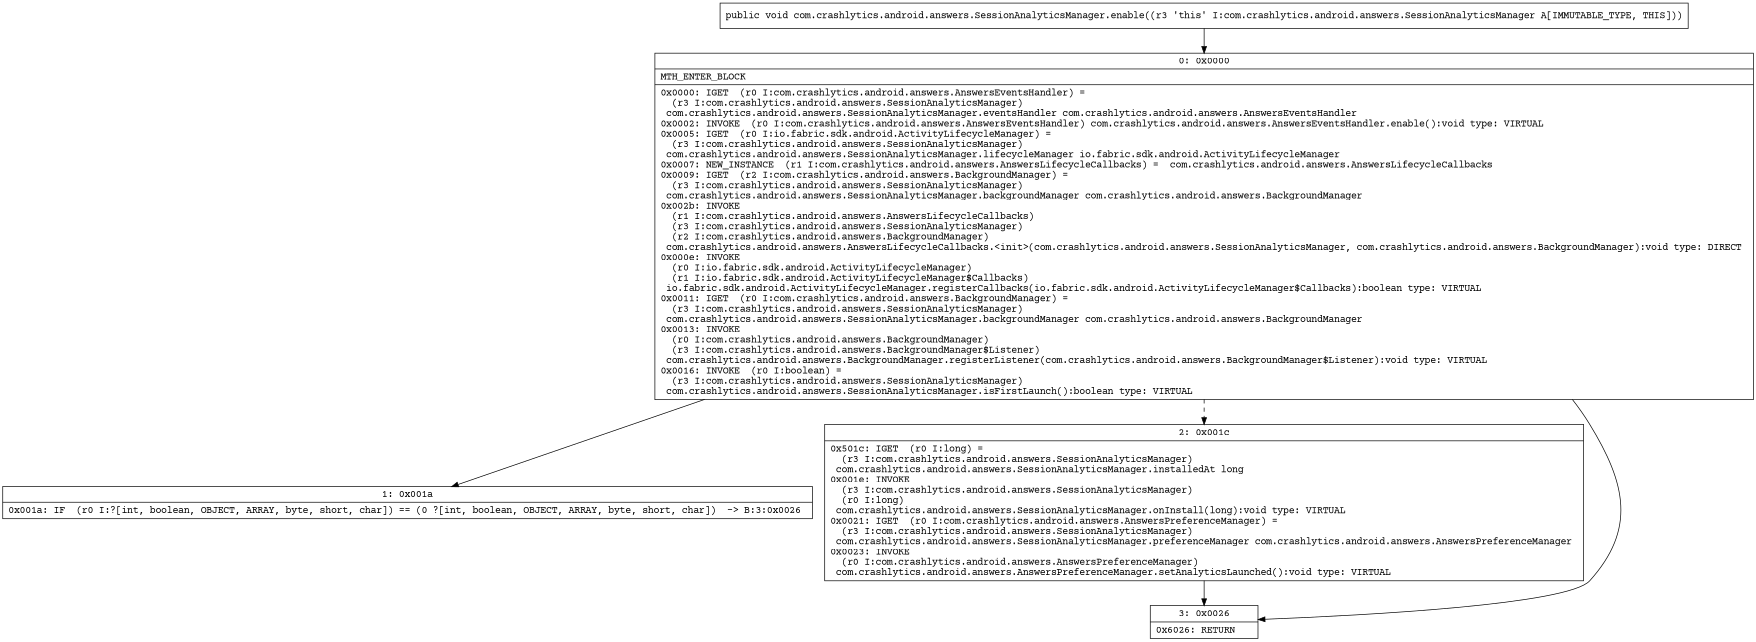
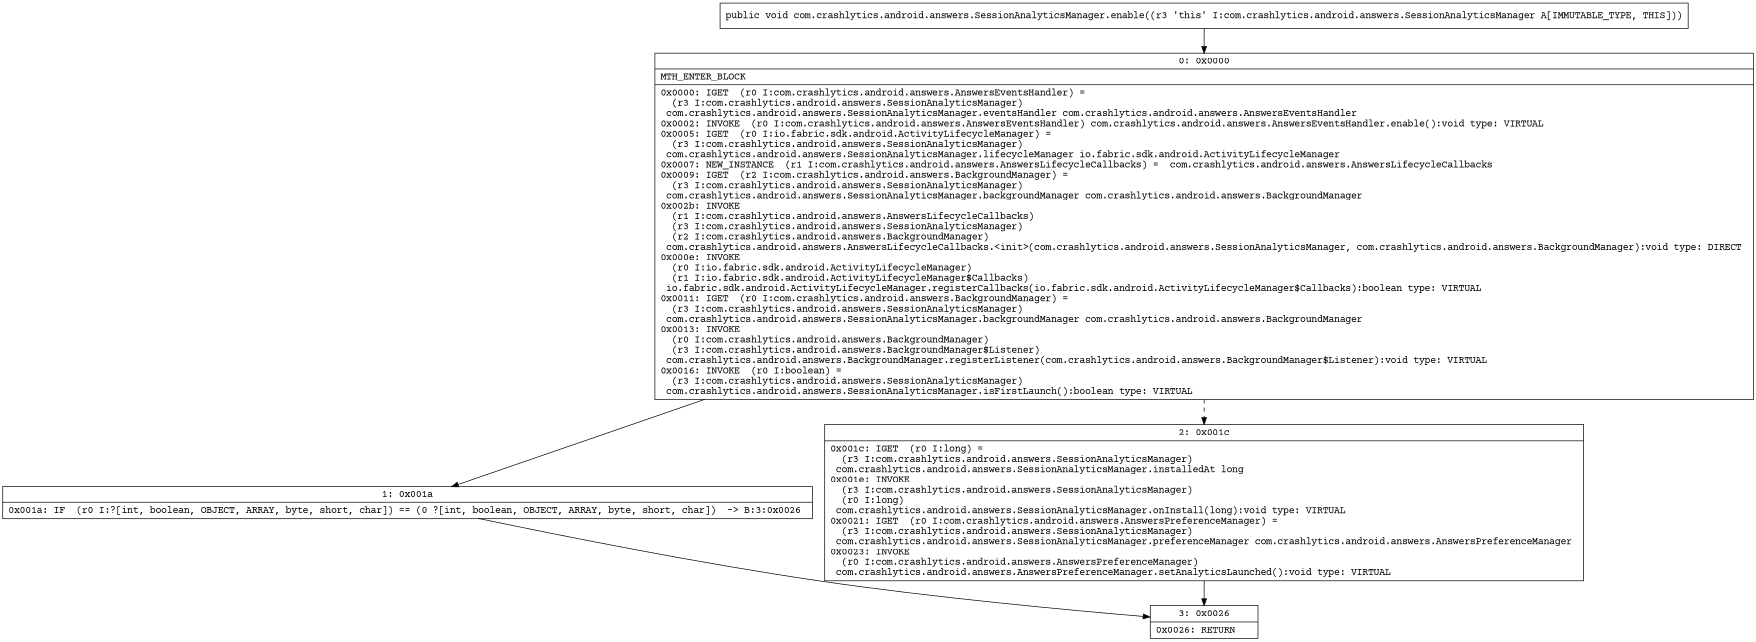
node "2: 0x001c": text "0x501c: IGET  (r0 I:long) =" -> "0x001c: IGET  (r0 I:long) ="
edge "0: 0x0000" -> "3: 0x0026": now "1: 0x001a" -> "3: 0x0026"
node "3: 0x0026": text "0x6026: RETURN" -> "0x0026: RETURN"
